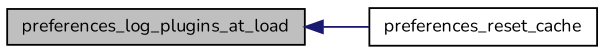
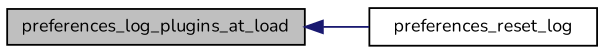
node "preferences_reset_cache": label "preferences_reset_cache" -> "preferences_reset_log"
